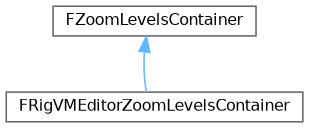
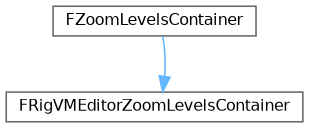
edge "FRigVMEditorZoomLevelsContainer" -> "FZoomLevelsContainer": reversed
